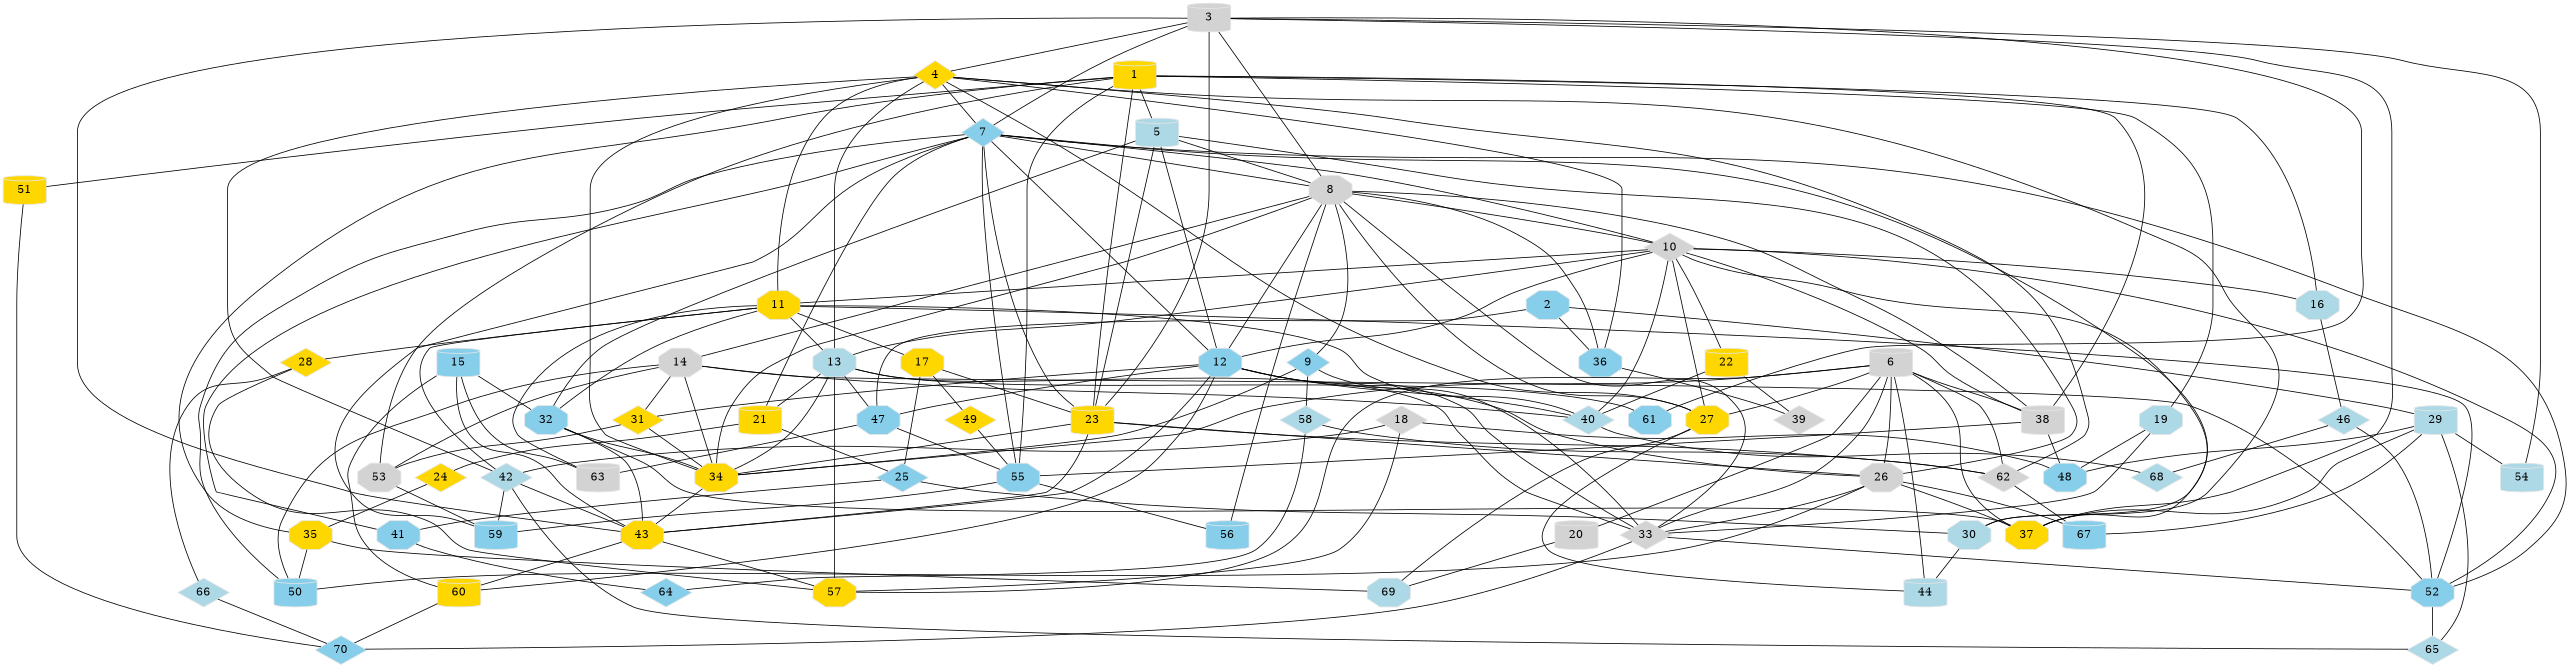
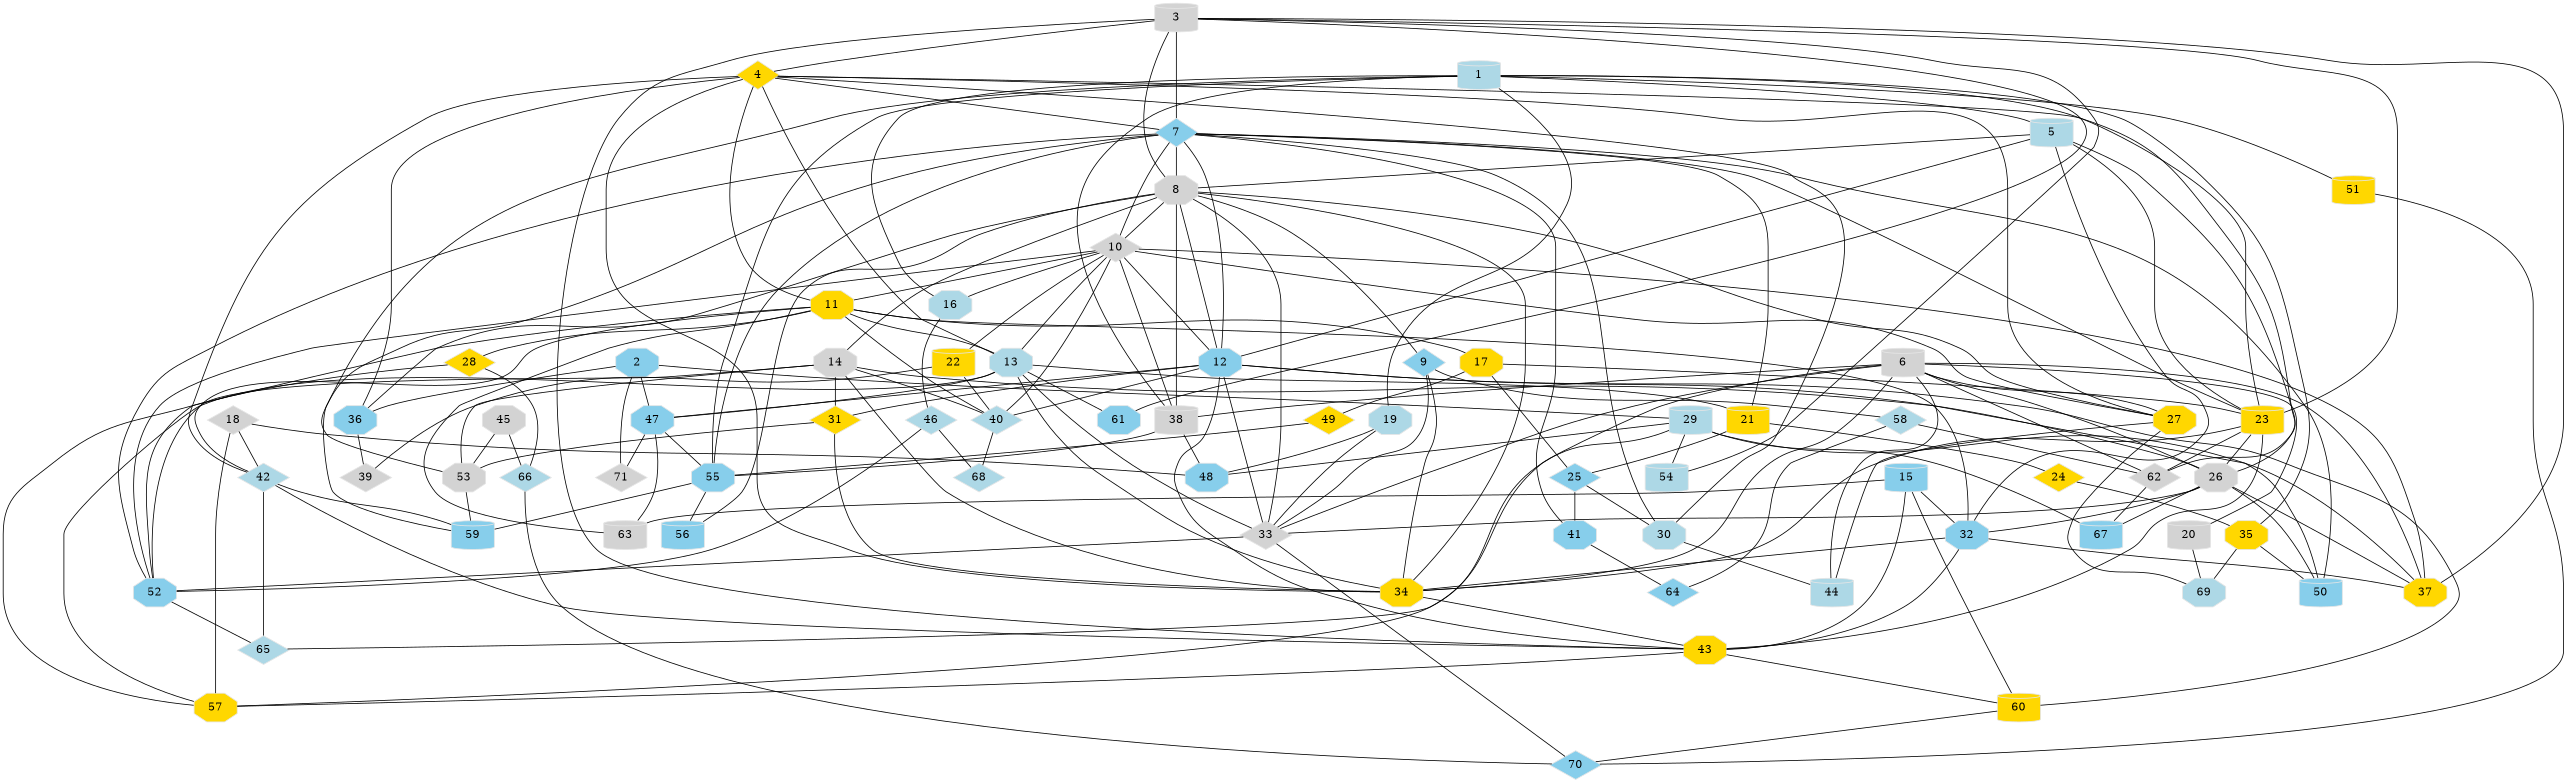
node "1": fillcolor gold -> lightblue
node "45": added
node "71": added
edge "26" -- "32": added
